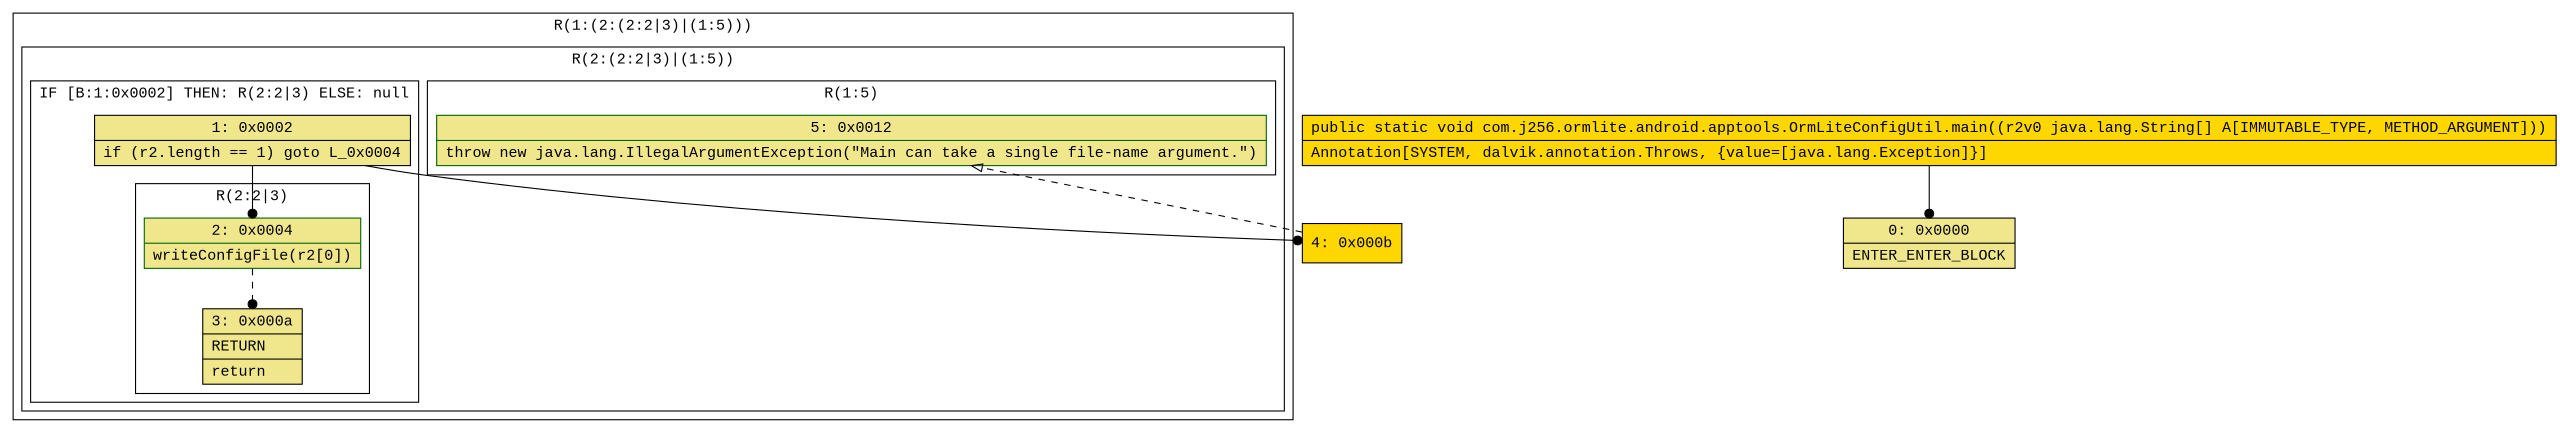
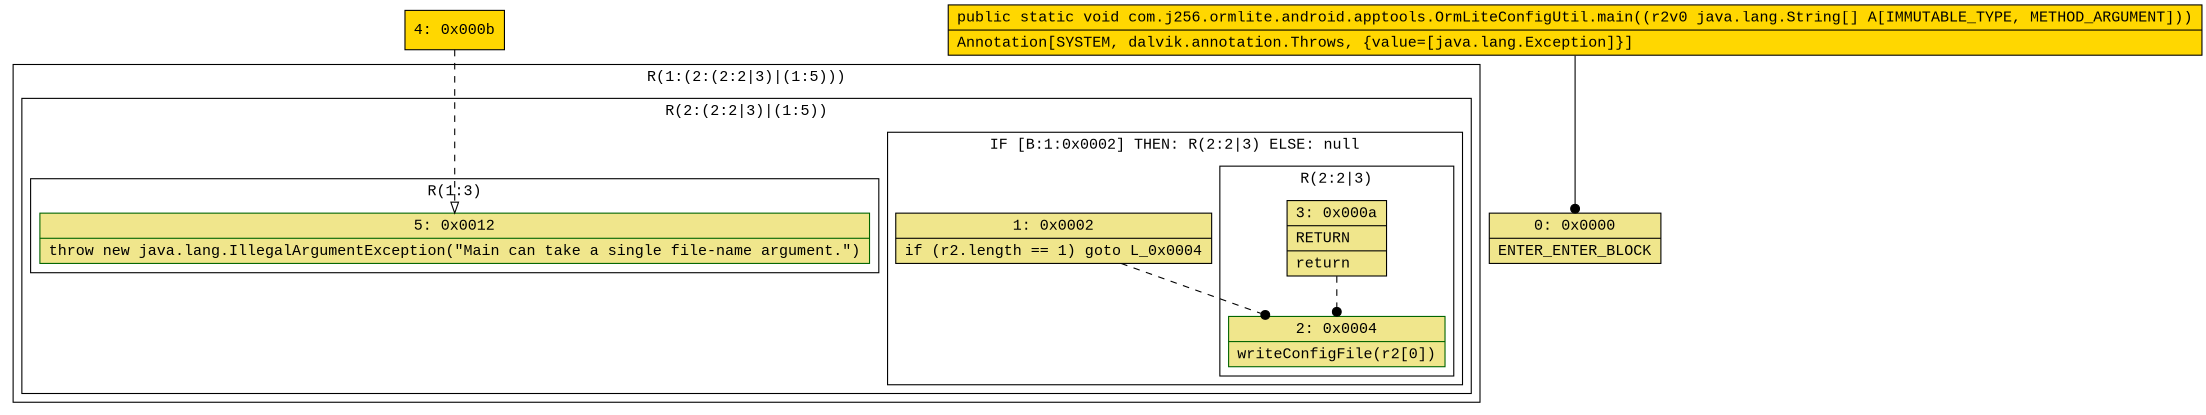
cluster "R(1:5)": label "R(1:5)" -> "R(1:3)"
edge "1: 0x0002" -> "2: 0x0004": style solid -> dashed
edge "1: 0x0002" -> "4: 0x000b": removed
edge "2: 0x0004" -> "3: 0x000a": reversed
